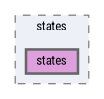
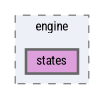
cluster "states": label "states" -> "engine"
